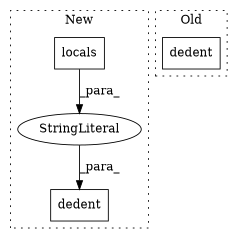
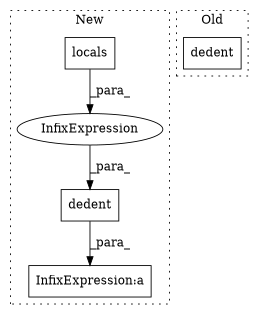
node "StringLiteral": label "StringLiteral" -> "InfixExpression"
node "InfixExpression:a": added
